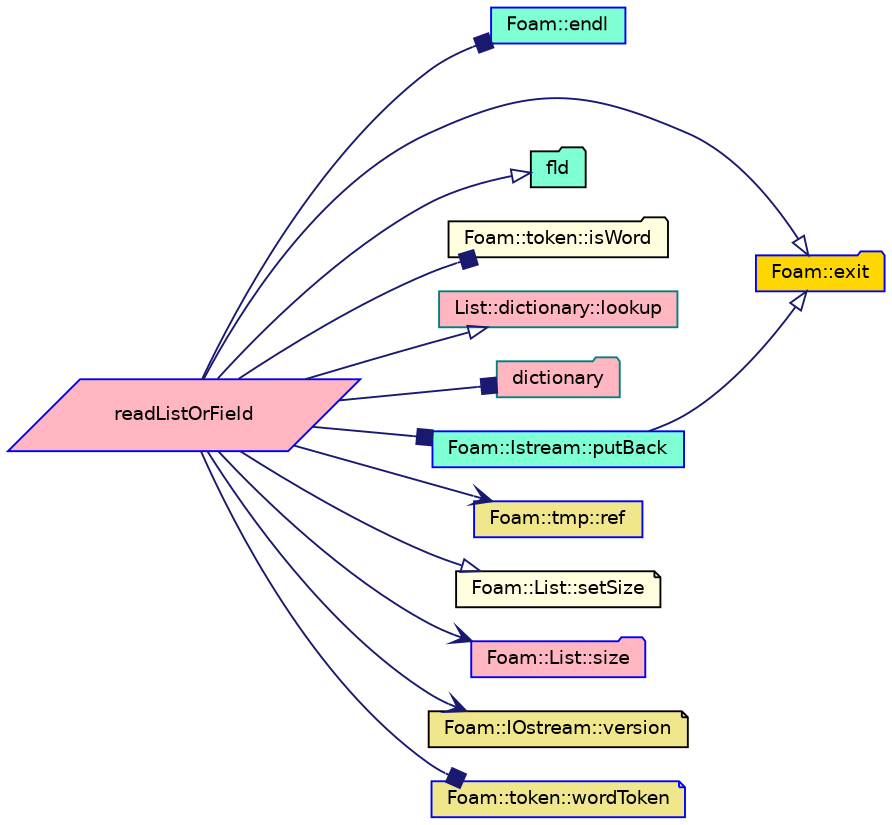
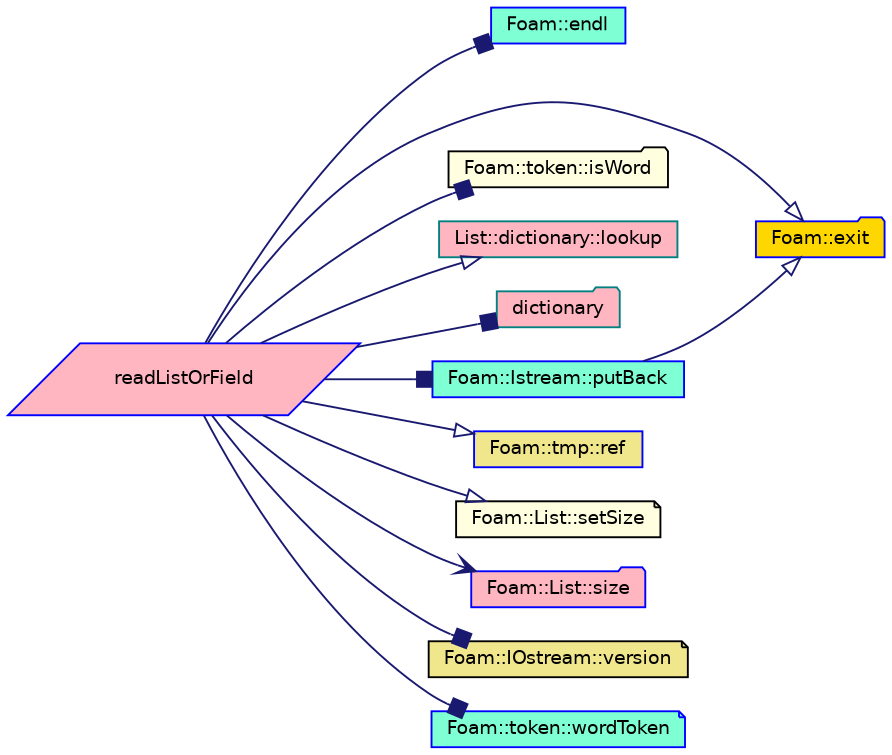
node "fld": removed
edge "readListOrField" -> "Foam::tmp::ref": arrowhead vee -> onormal
edge "readListOrField" -> "Foam::IOstream::version": arrowhead vee -> box
node "Foam::token::wordToken": fillcolor khaki -> aquamarine
